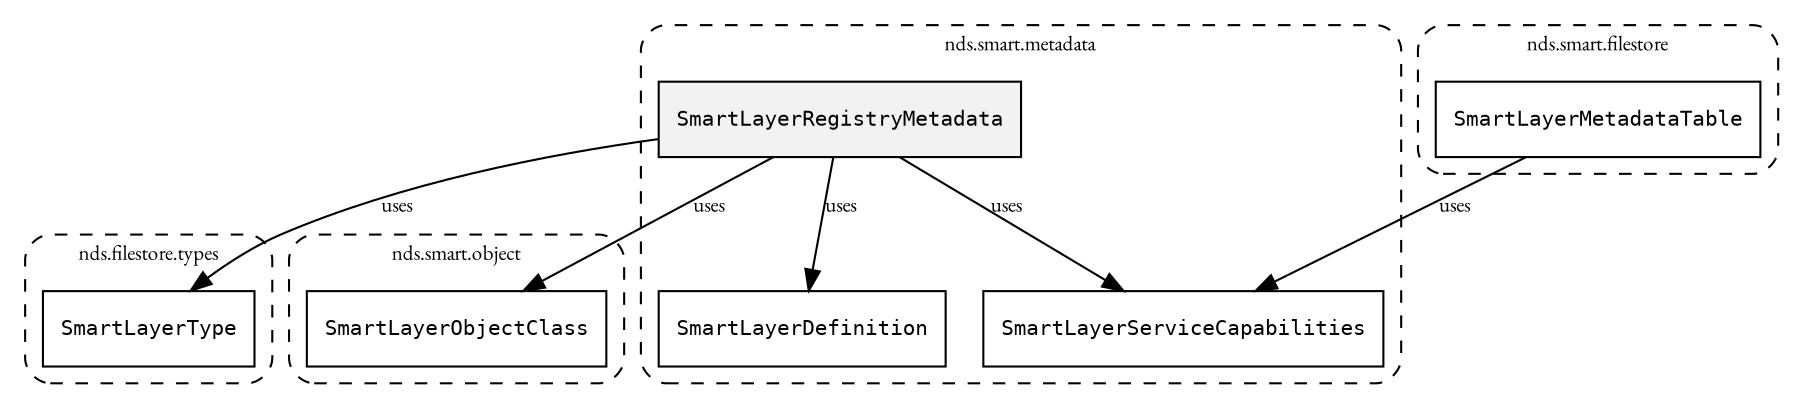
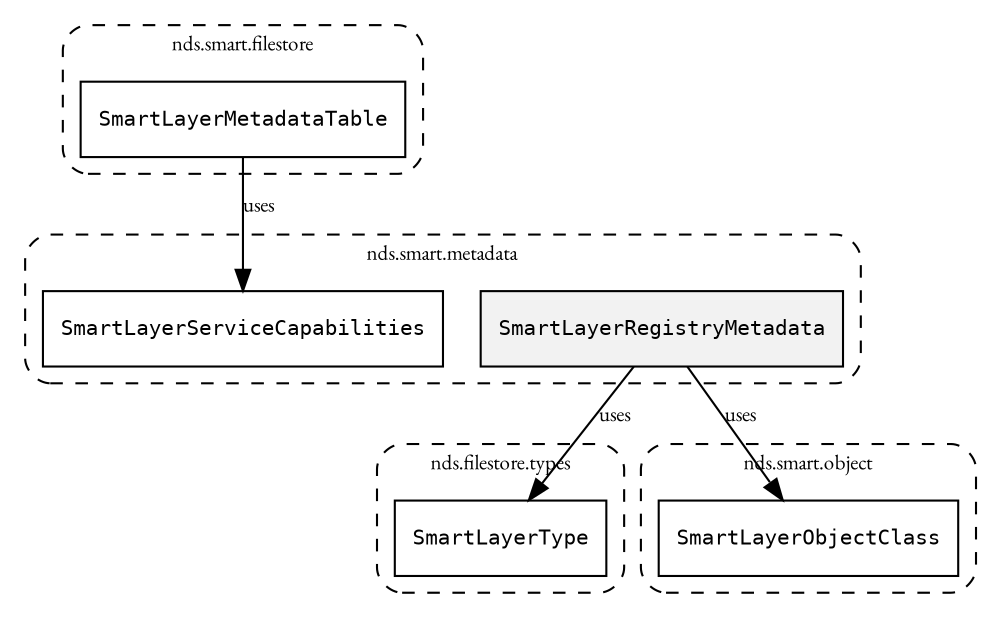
edge "SmartLayerRegistryMetadata" -> "SmartLayerServiceCapabilities": removed, label "uses"
node "SmartLayerDefinition": removed
